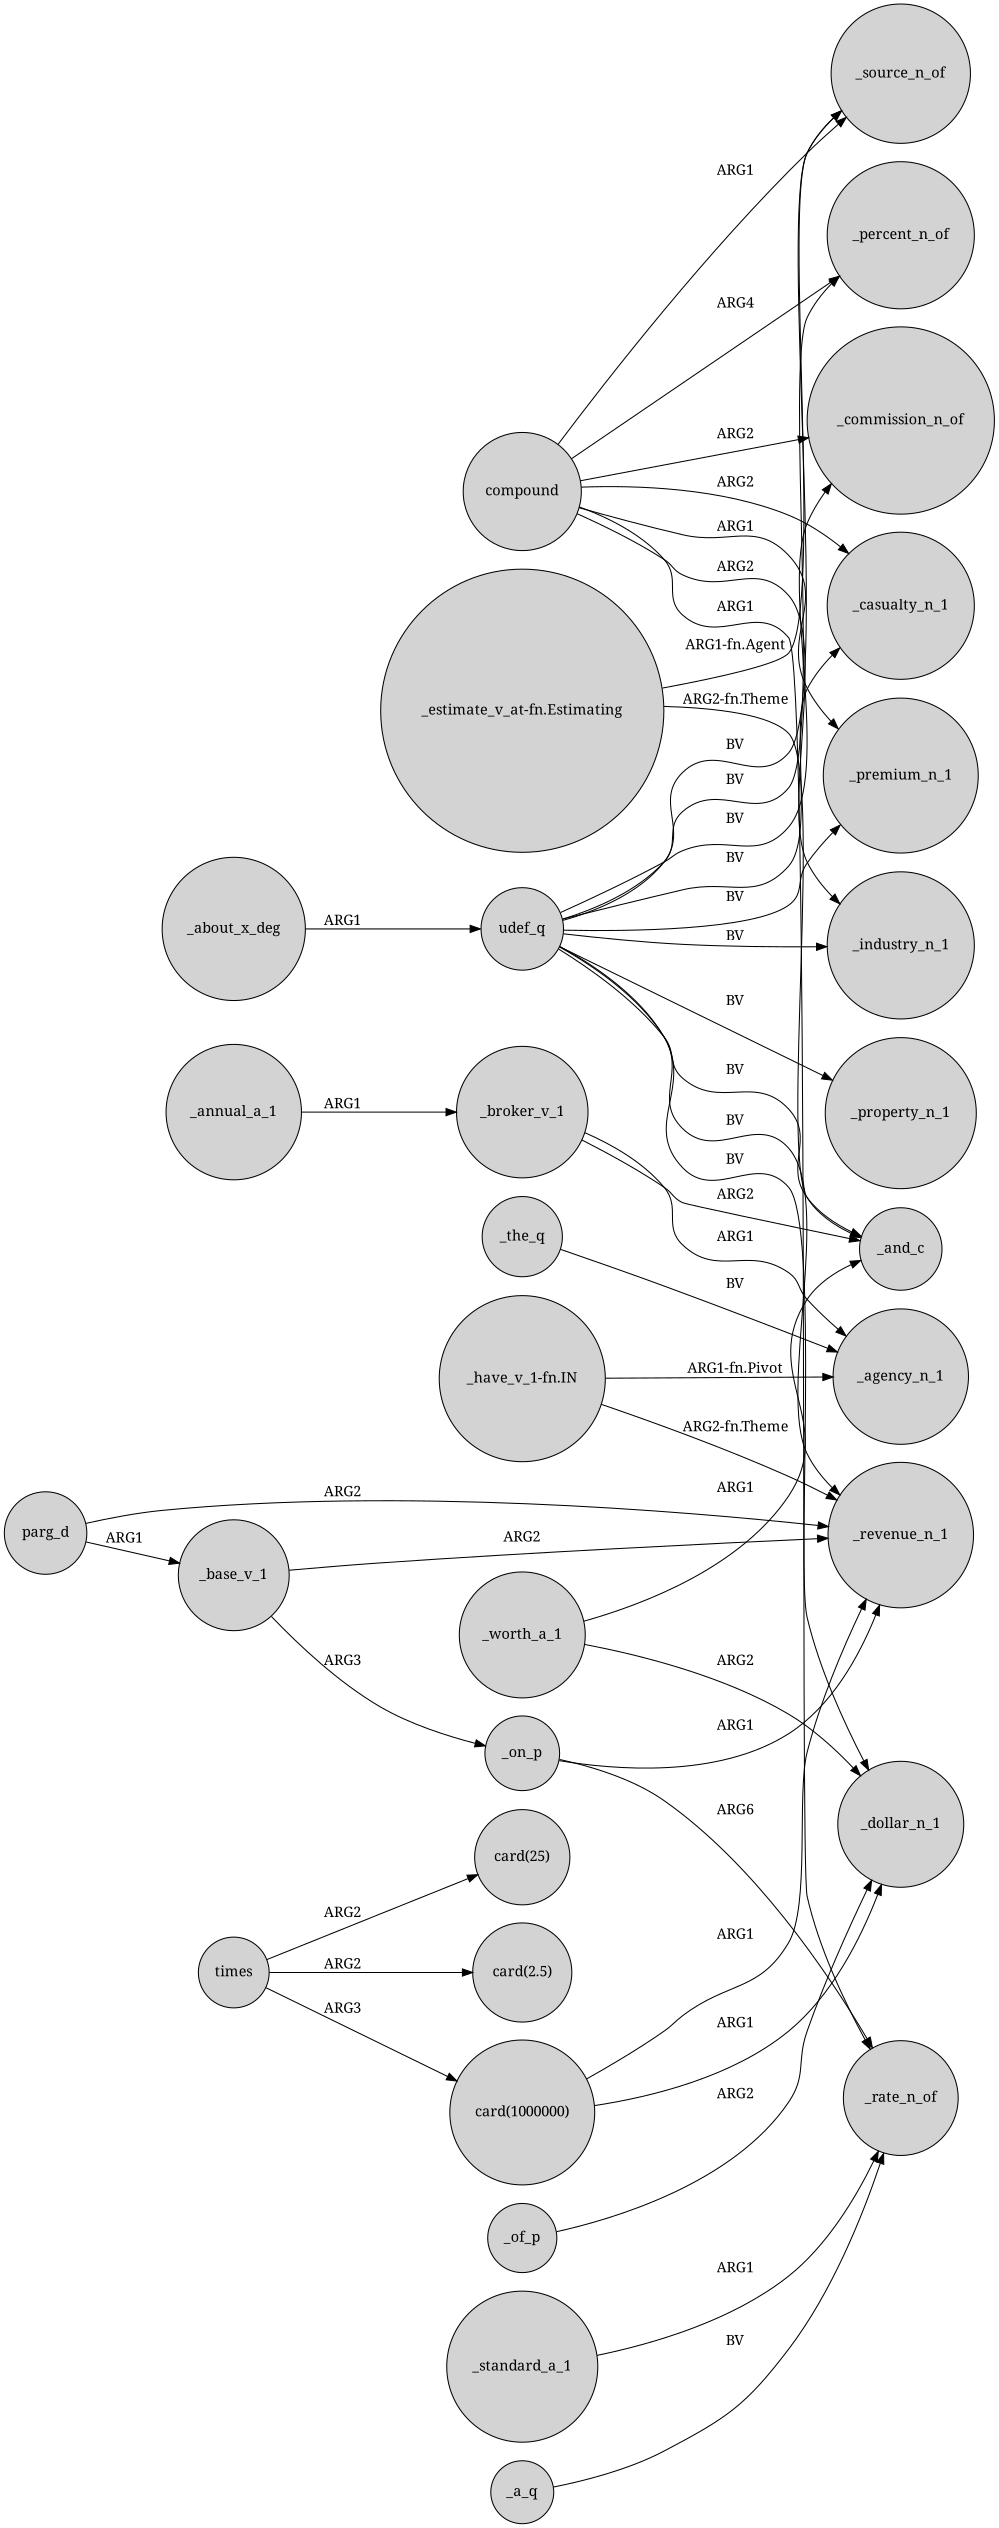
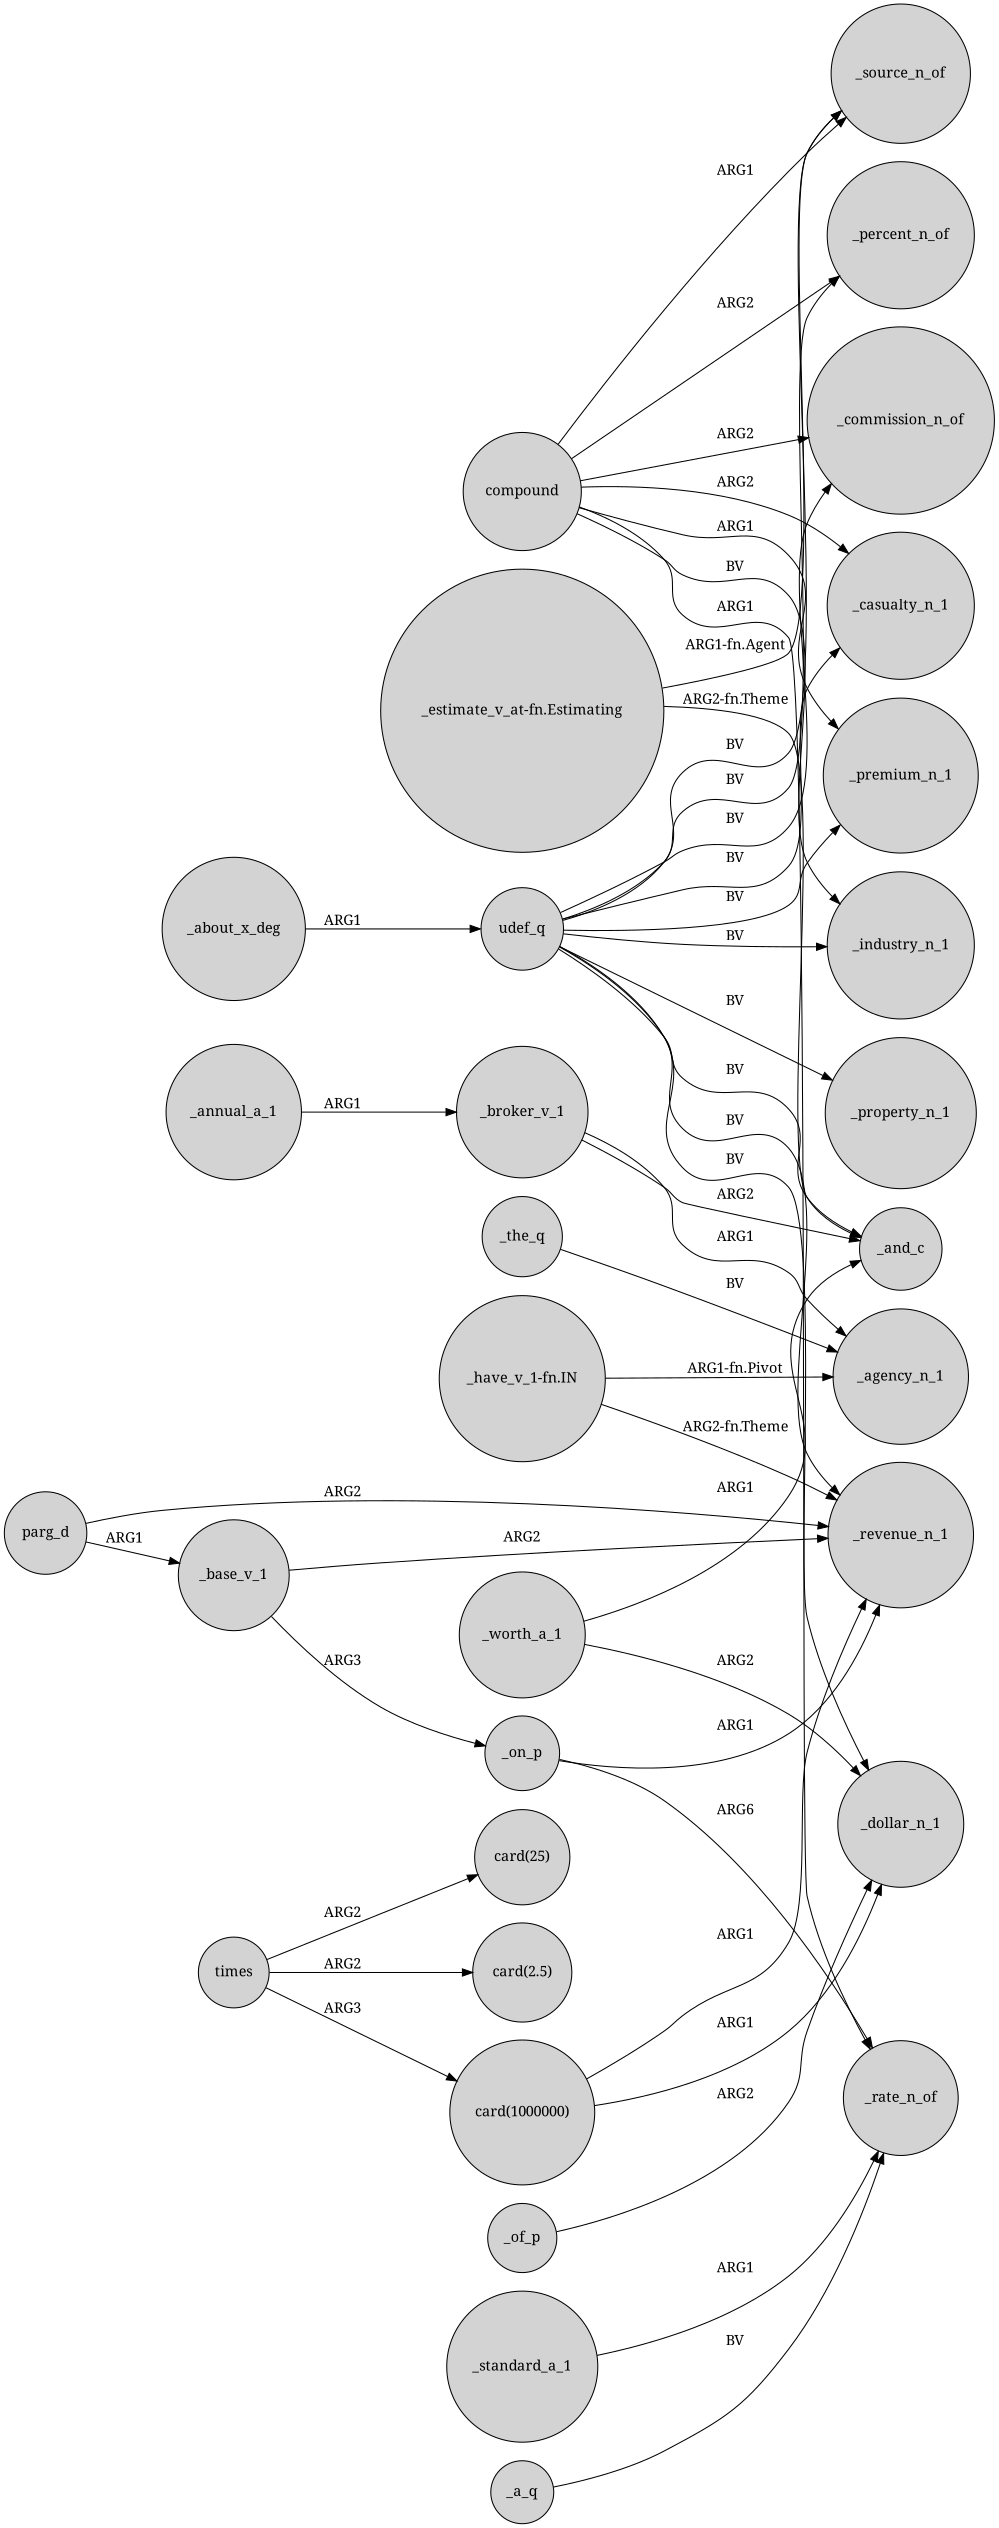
edge "compound" -> "_percent_n_of": label "ARG4" -> "ARG2"
edge "compound" -> "_industry_n_1": label "ARG2" -> "BV"
